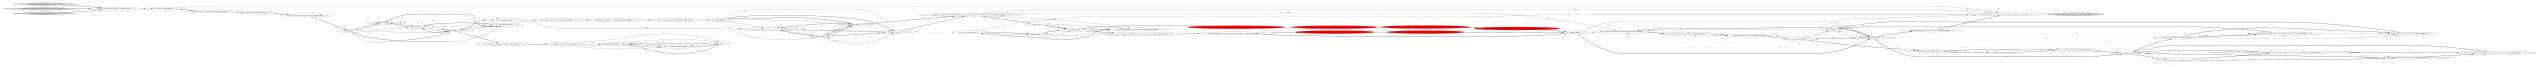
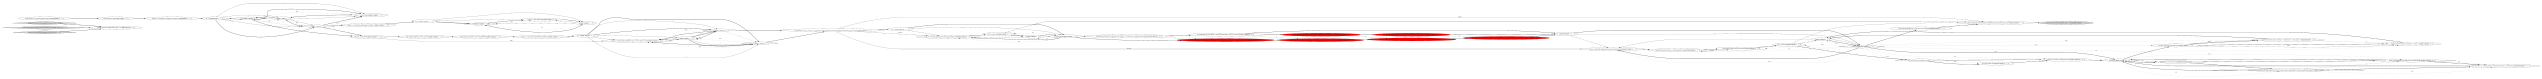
node "Object r = new Object((((((@@@5@@@['1', '1', '1']": removed
edge "i < 1000@@@10@@@['0', '0', '1']" -> "Set add1 = new HashSet()@@@14@@@['1', '1', '1']": style dotted -> bold
edge "i < 1000@@@19@@@['0', '0', '1']" -> "r(i((0( = q.execute()@@@30@@@['1', '1', '1']": now "i < queries.length@@@27@@@['1', '1', '1']" -> "r(i((0( = q.execute()@@@30@@@['1', '1', '1']"
edge "i < queries.length@@@35@@@['1', '1', '1']" -> "r(i((1( = q.execute()@@@40@@@['1', '1', '1']": style bold -> dotted
edge "i < 10@@@16@@@['1', '1', '0']" -> "i++@@@17@@@['1', '1', '0']": style bold -> dotted
node "String temp = itr.next().toString()@@@46@@@['1', '1', '1']": shape ellipse -> diamond
